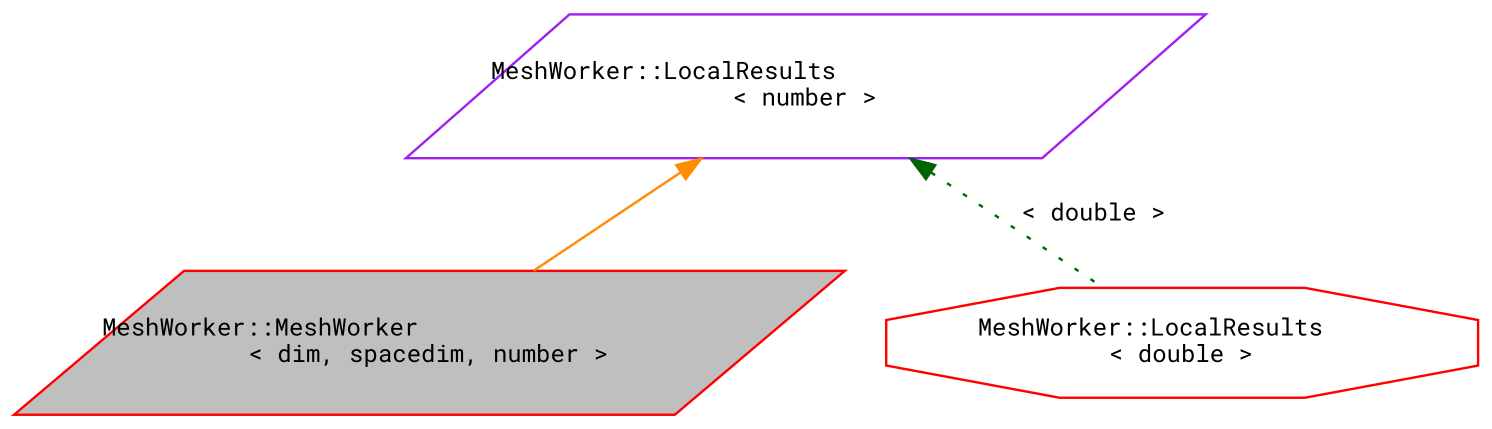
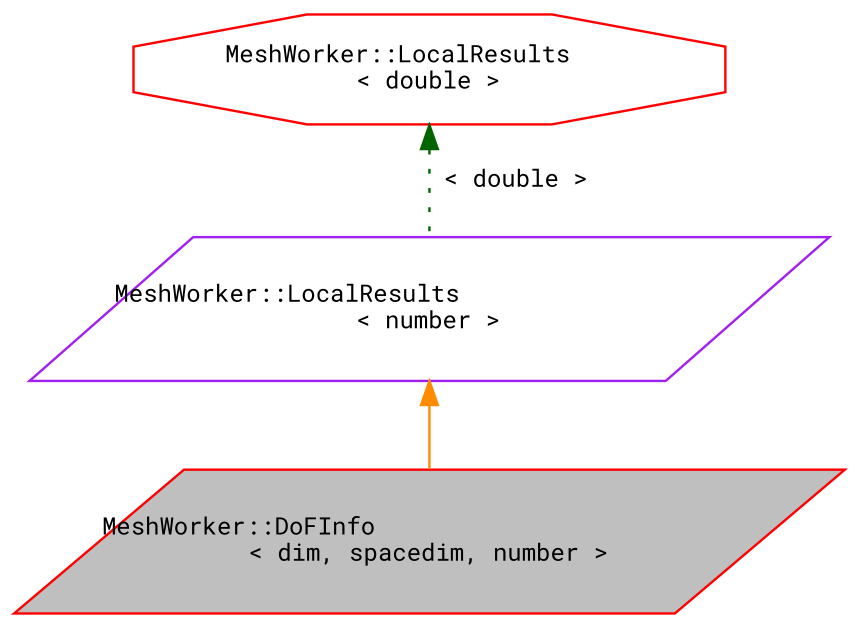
edge "MeshWorker::LocalResults < double >" -> "MeshWorker::LocalResults < number >": reversed
node "MeshWorker::MeshWorker < dim, spacedim, number >": label "MeshWorker::MeshWorker < dim, spacedim, number >" -> "MeshWorker::DoFInfo < dim, spacedim, number >"
